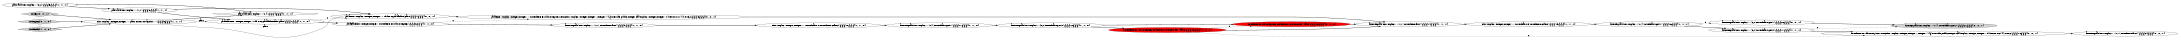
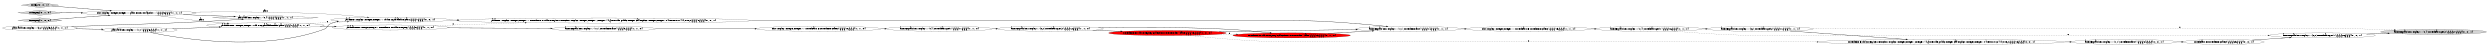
node "sortedPairs = sortedRDD.collect()@@@25@@@['0', '0', '1']": added
